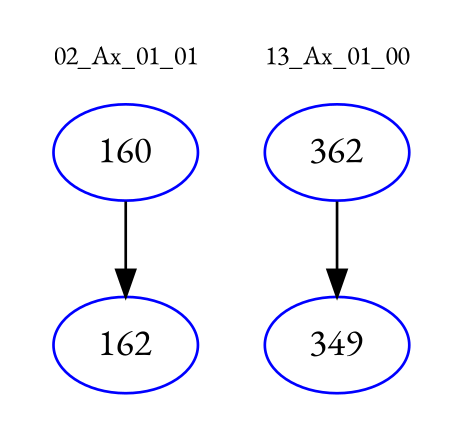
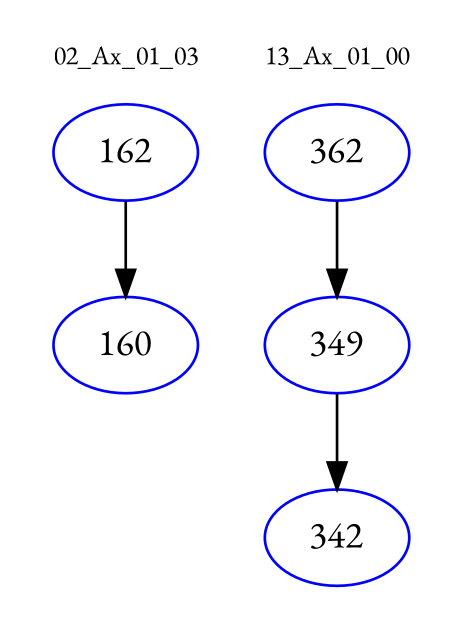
cluster "02_Ax_01_01": label "02_Ax_01_01" -> "02_Ax_01_03"
edge "160" -> "162": reversed
node "342": added
